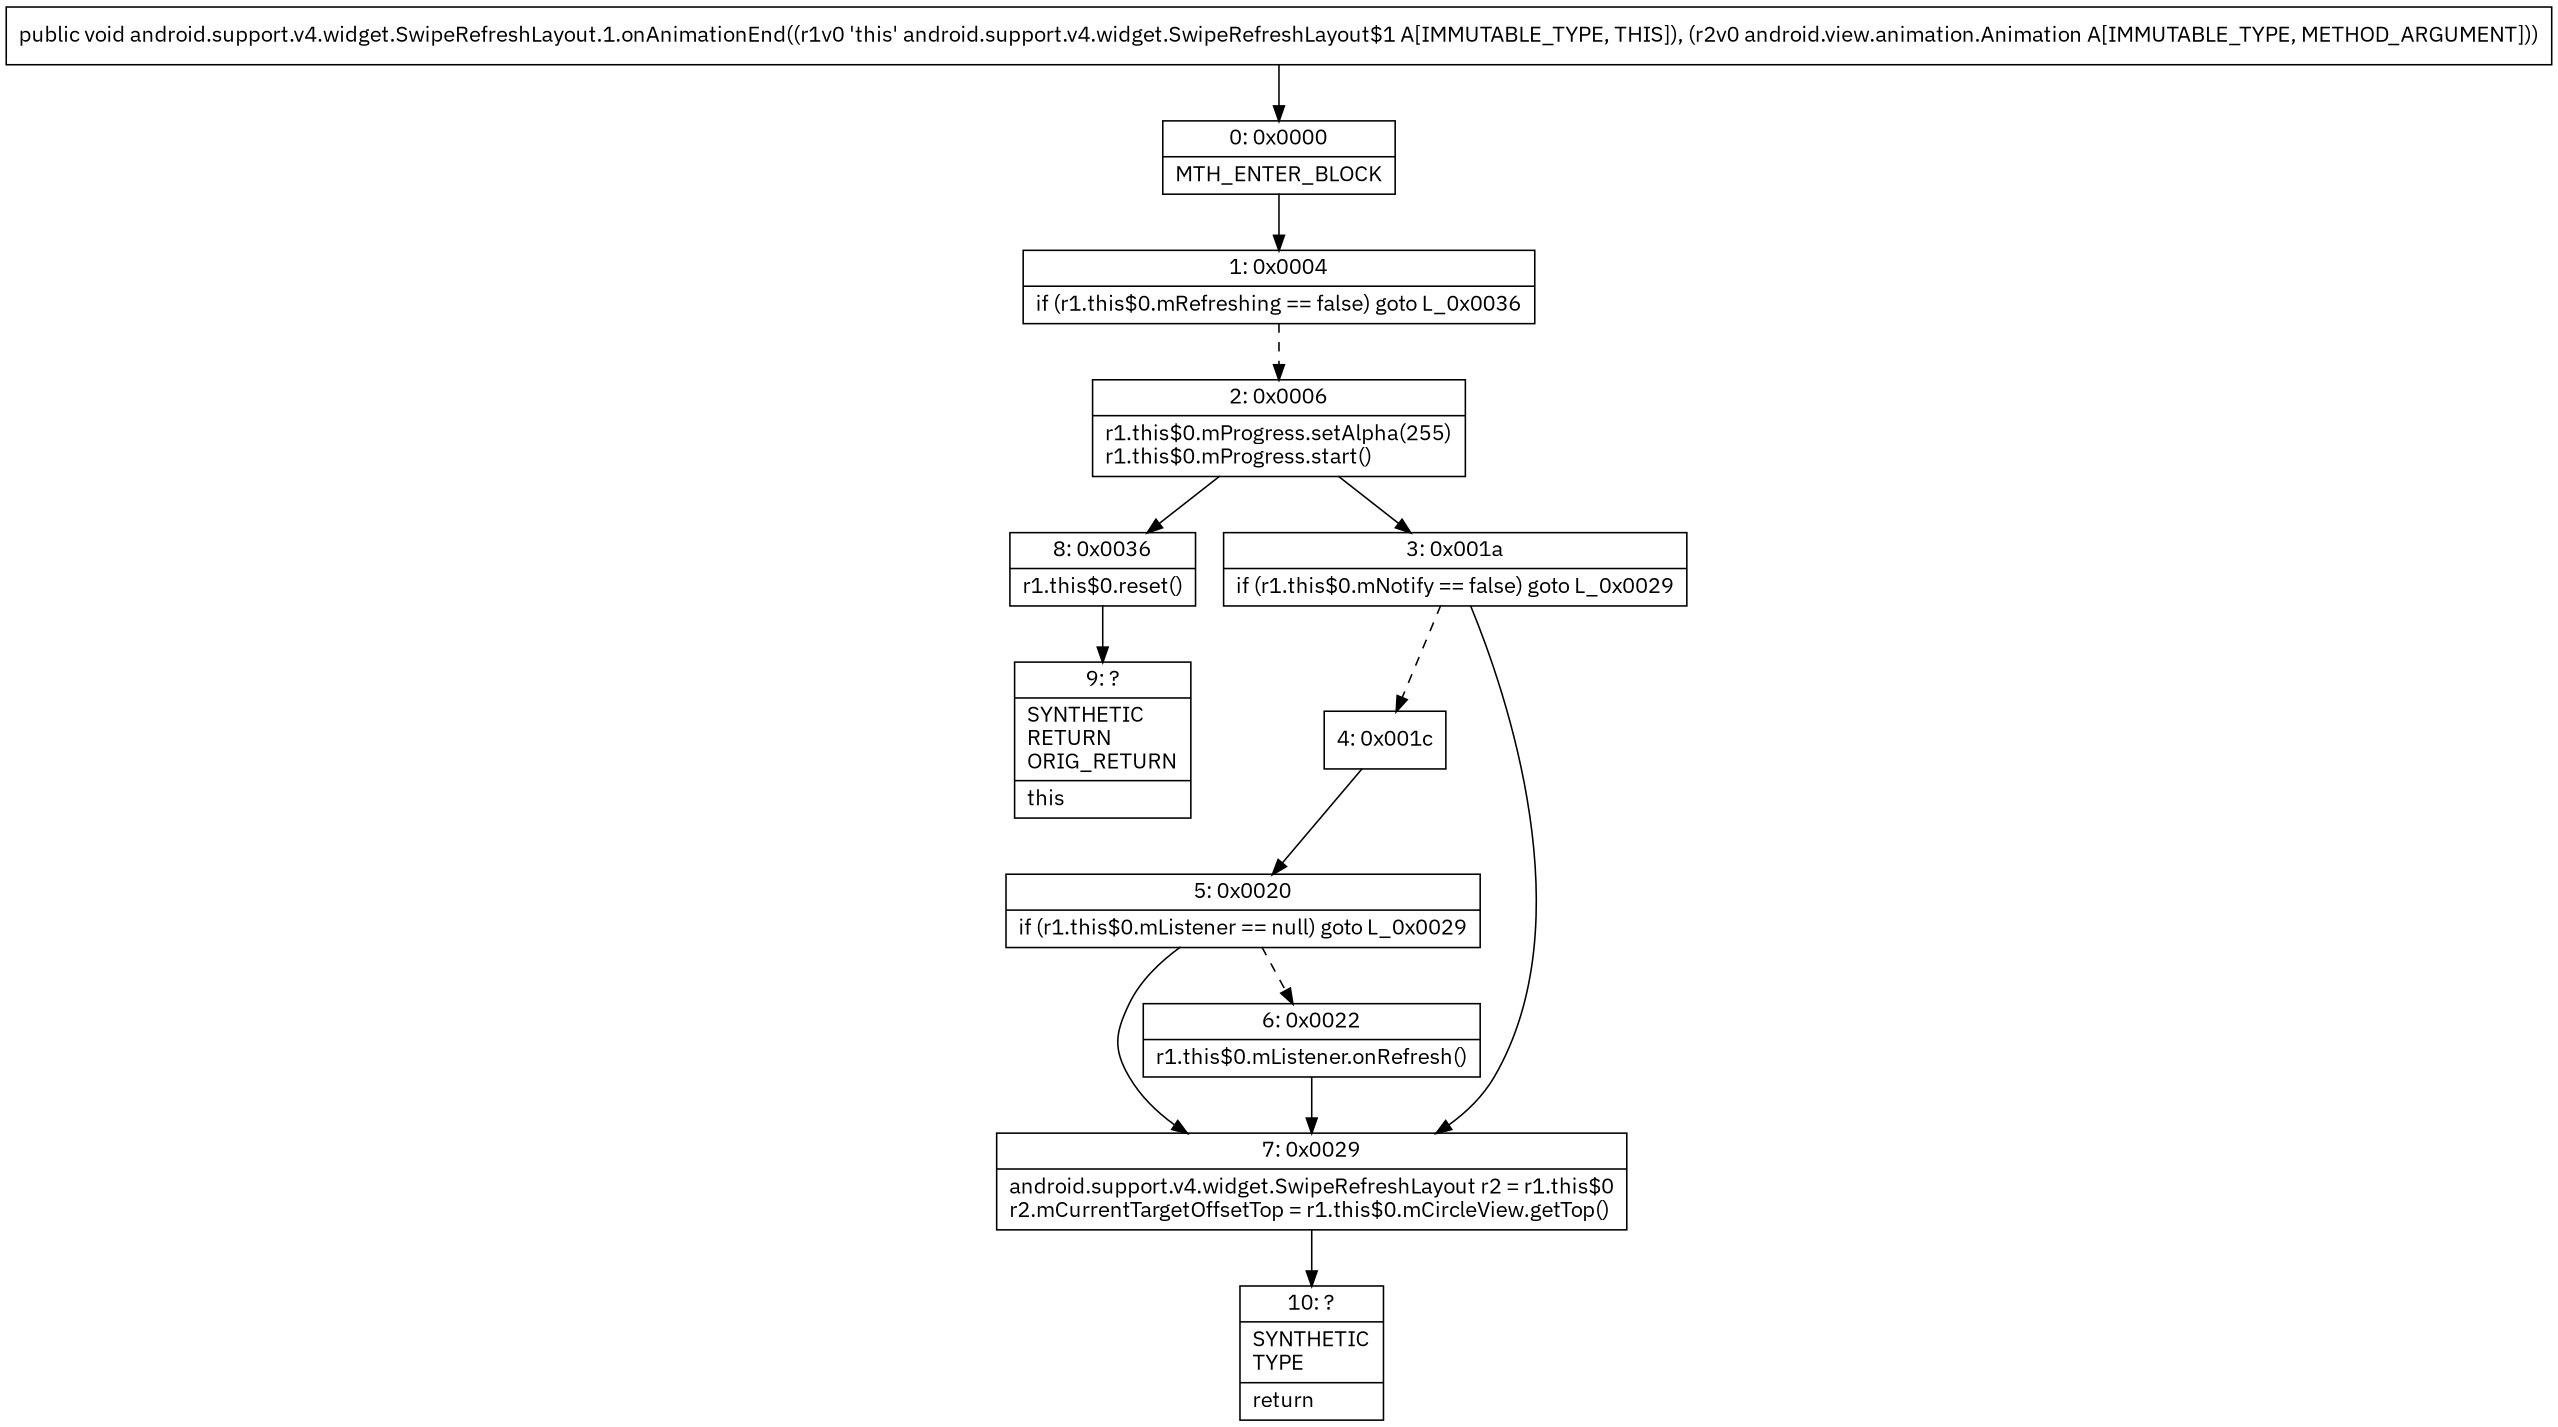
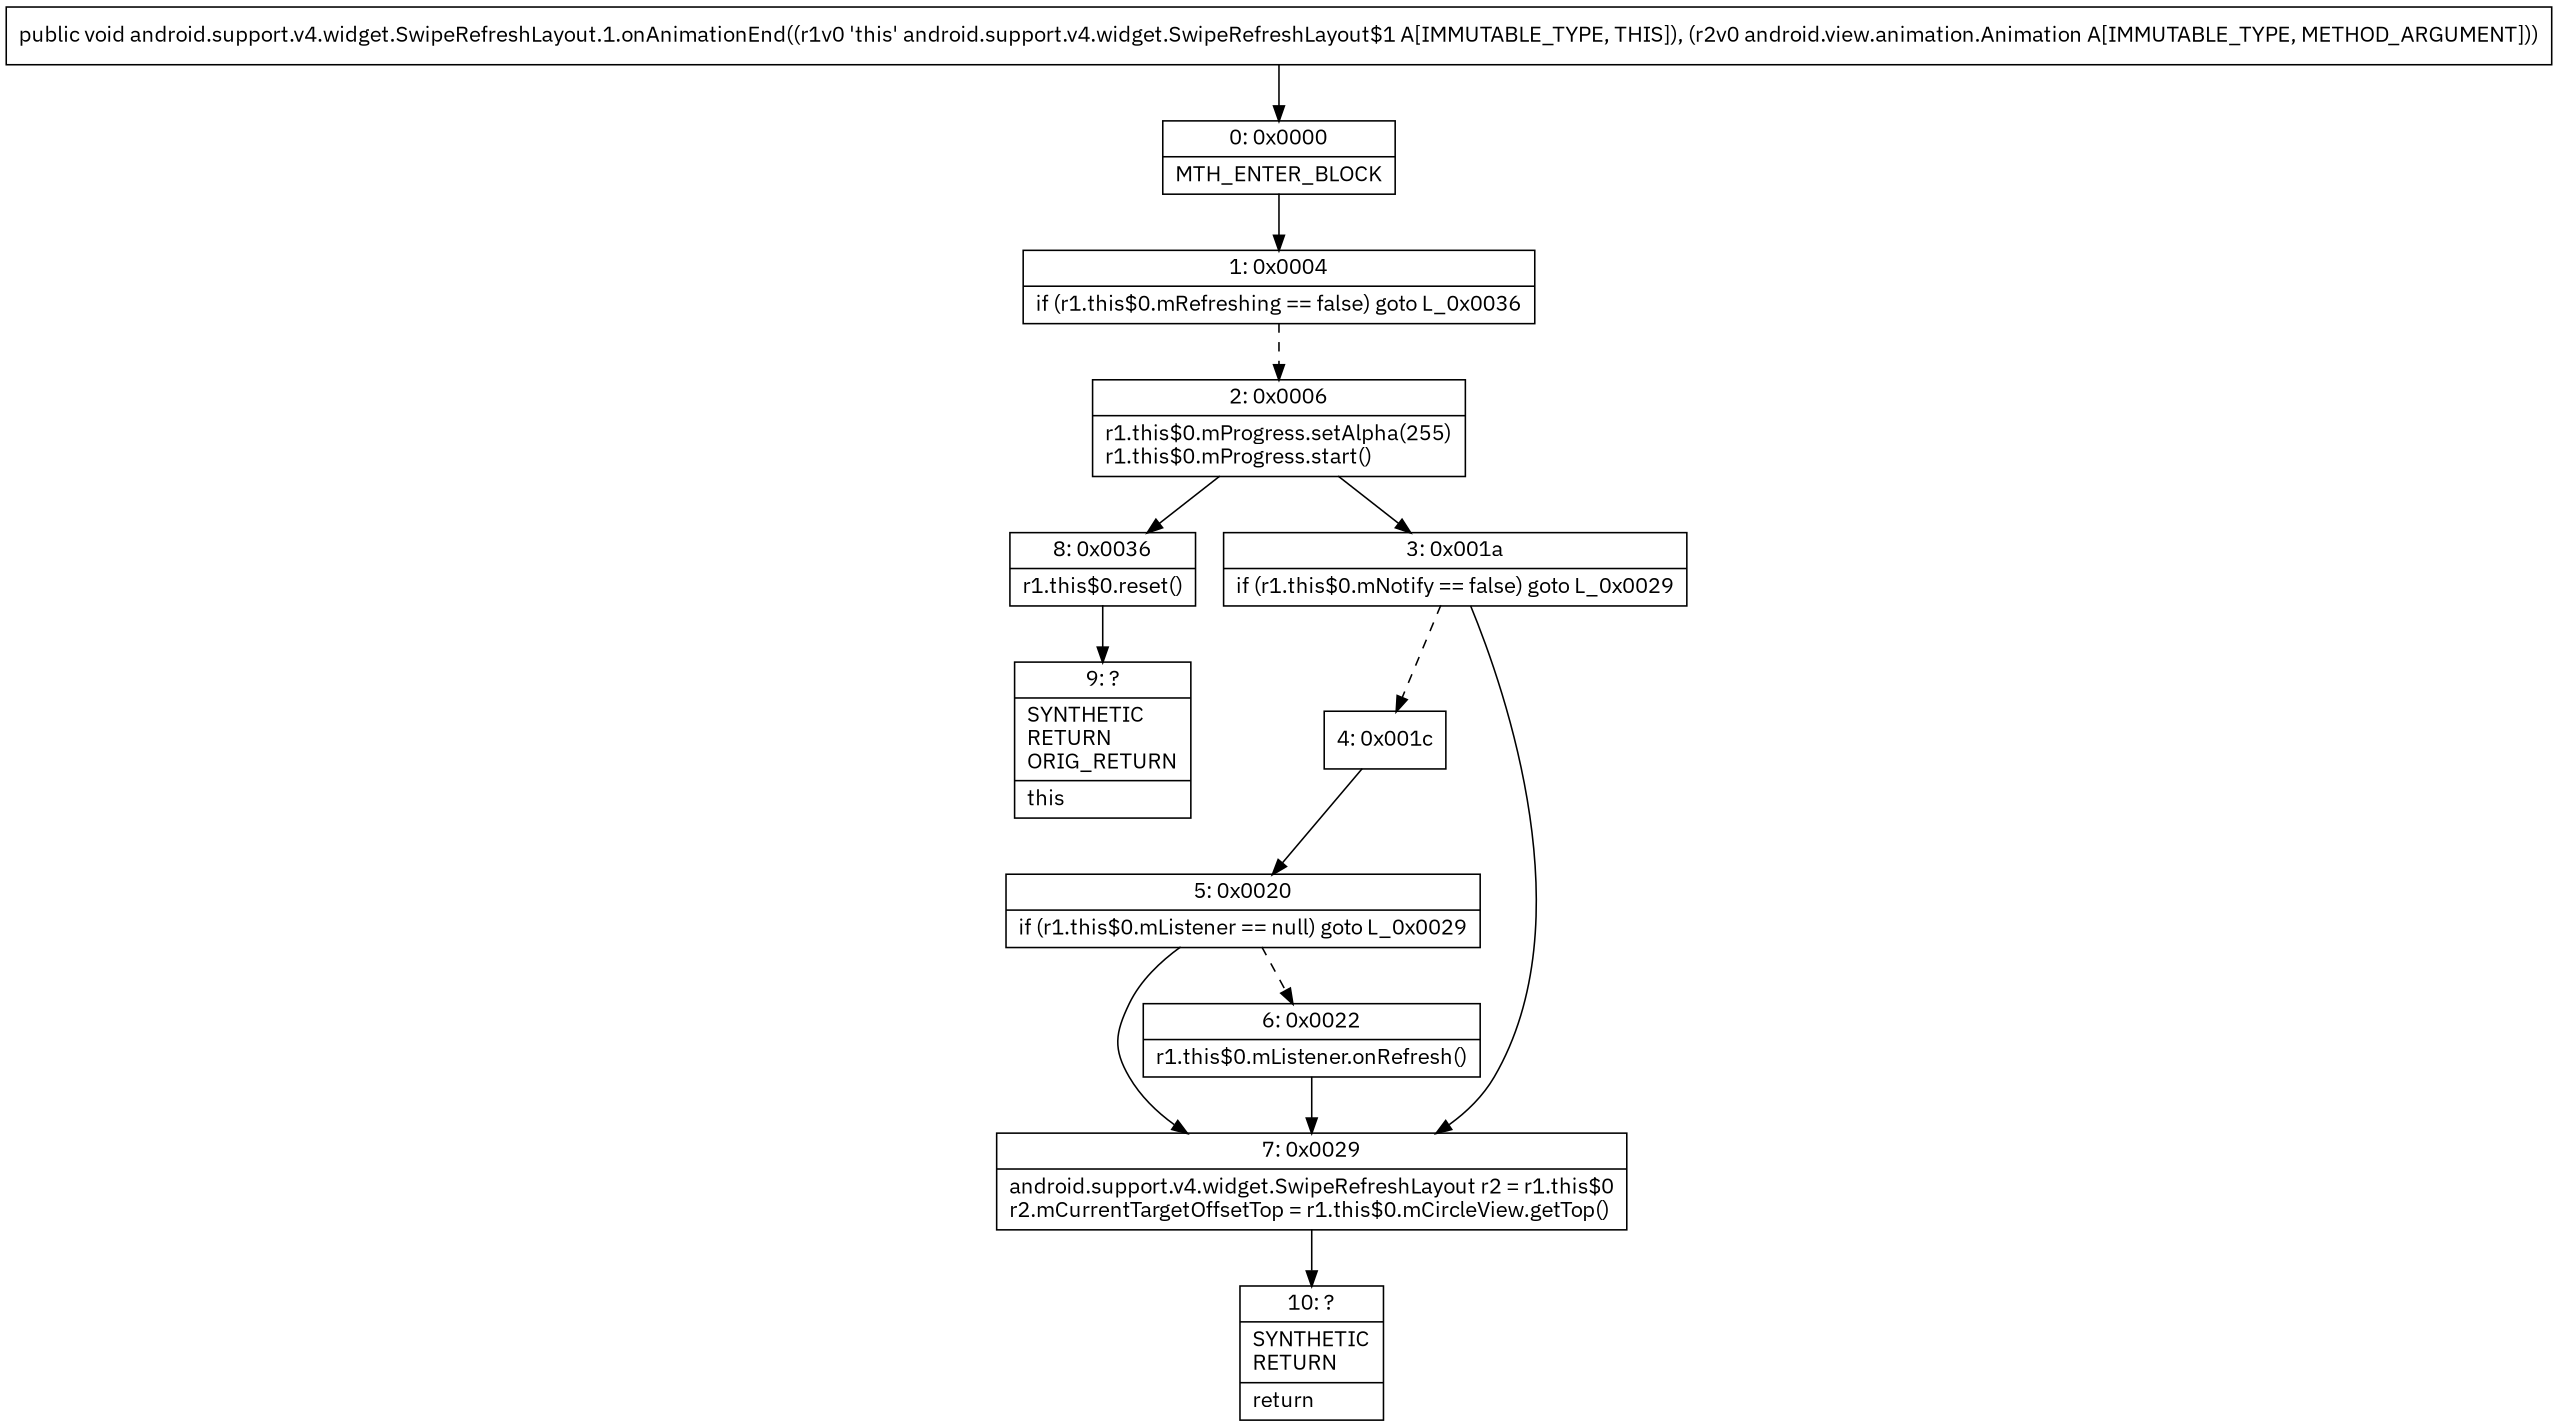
node "10: ?": text "TYPE" -> "RETURN"
